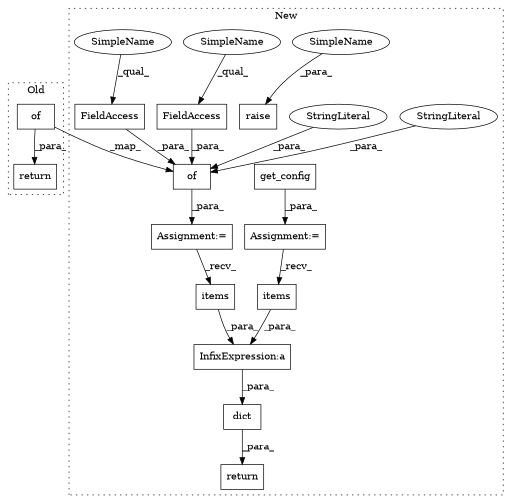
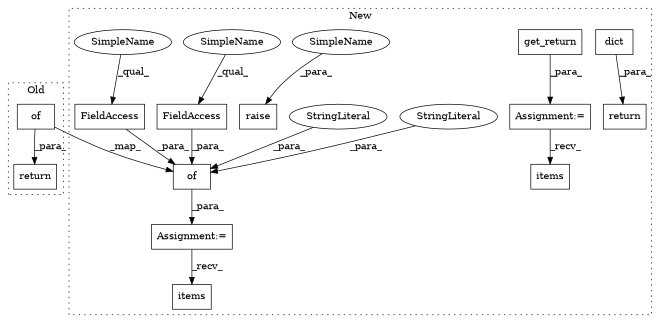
node "get_config": label "get_config" -> "get_return"
node "InfixExpression:a": removed
